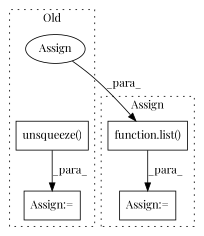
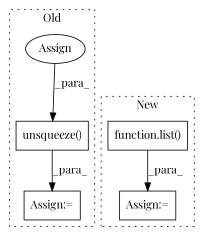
edge "Assign" -> "function.list()": now "Assign" -> "unsqueeze()"
cluster "Assign": label "Assign" -> "New"
